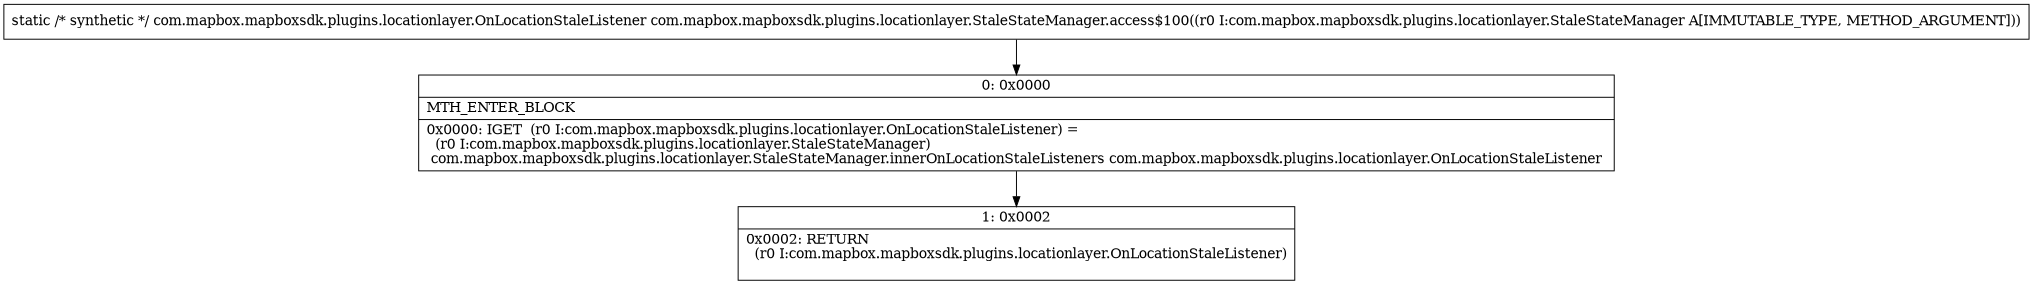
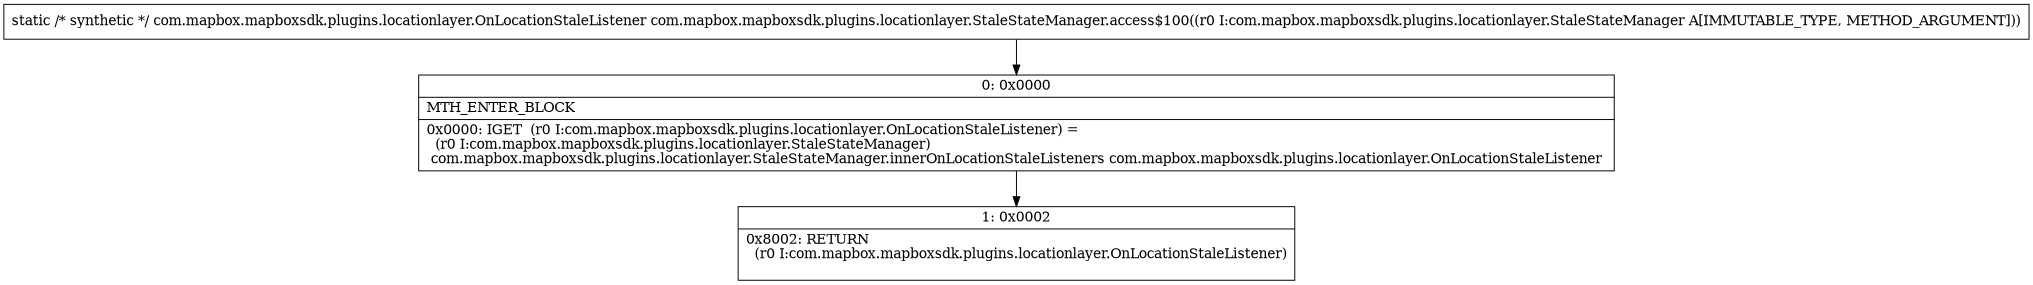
node "1: 0x0002": text "0x0002: RETURN" -> "0x8002: RETURN"
